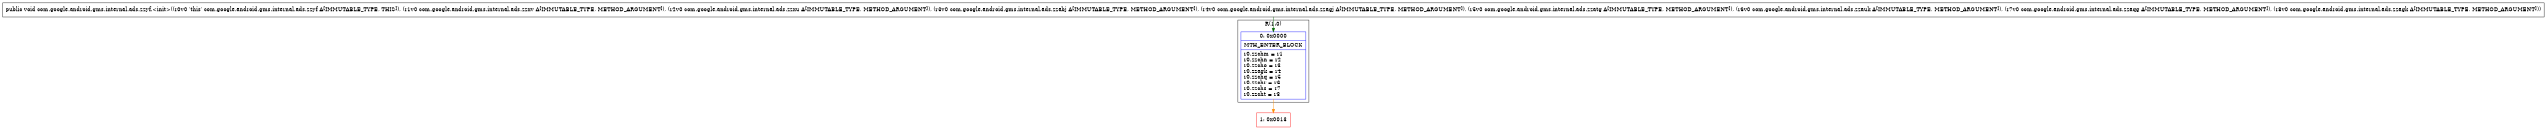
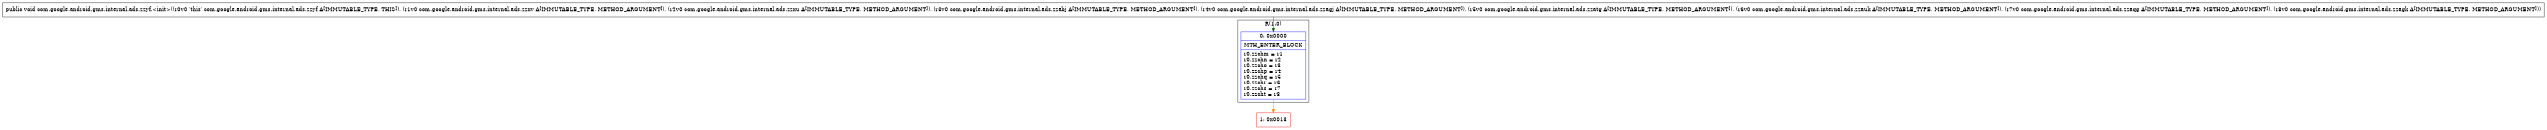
node "0: 0x0000": text "r0.zzagk = r4" -> "r0.zzchp = r4"
